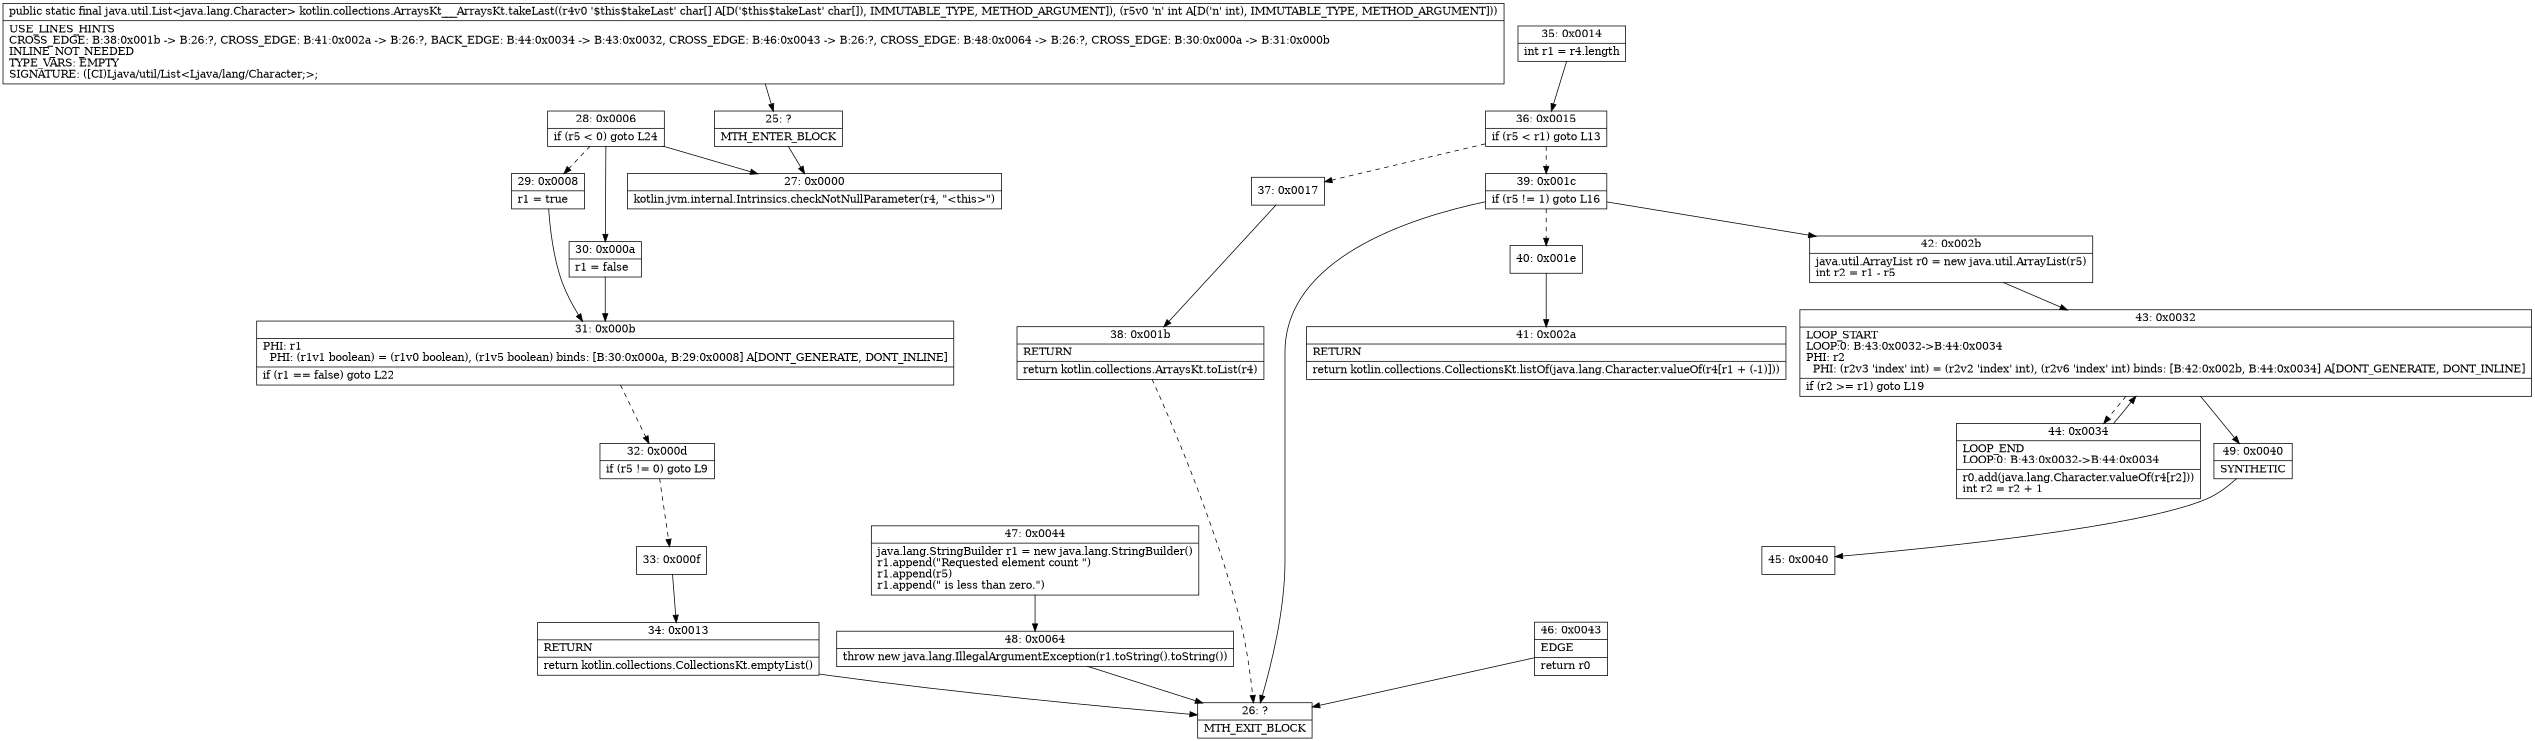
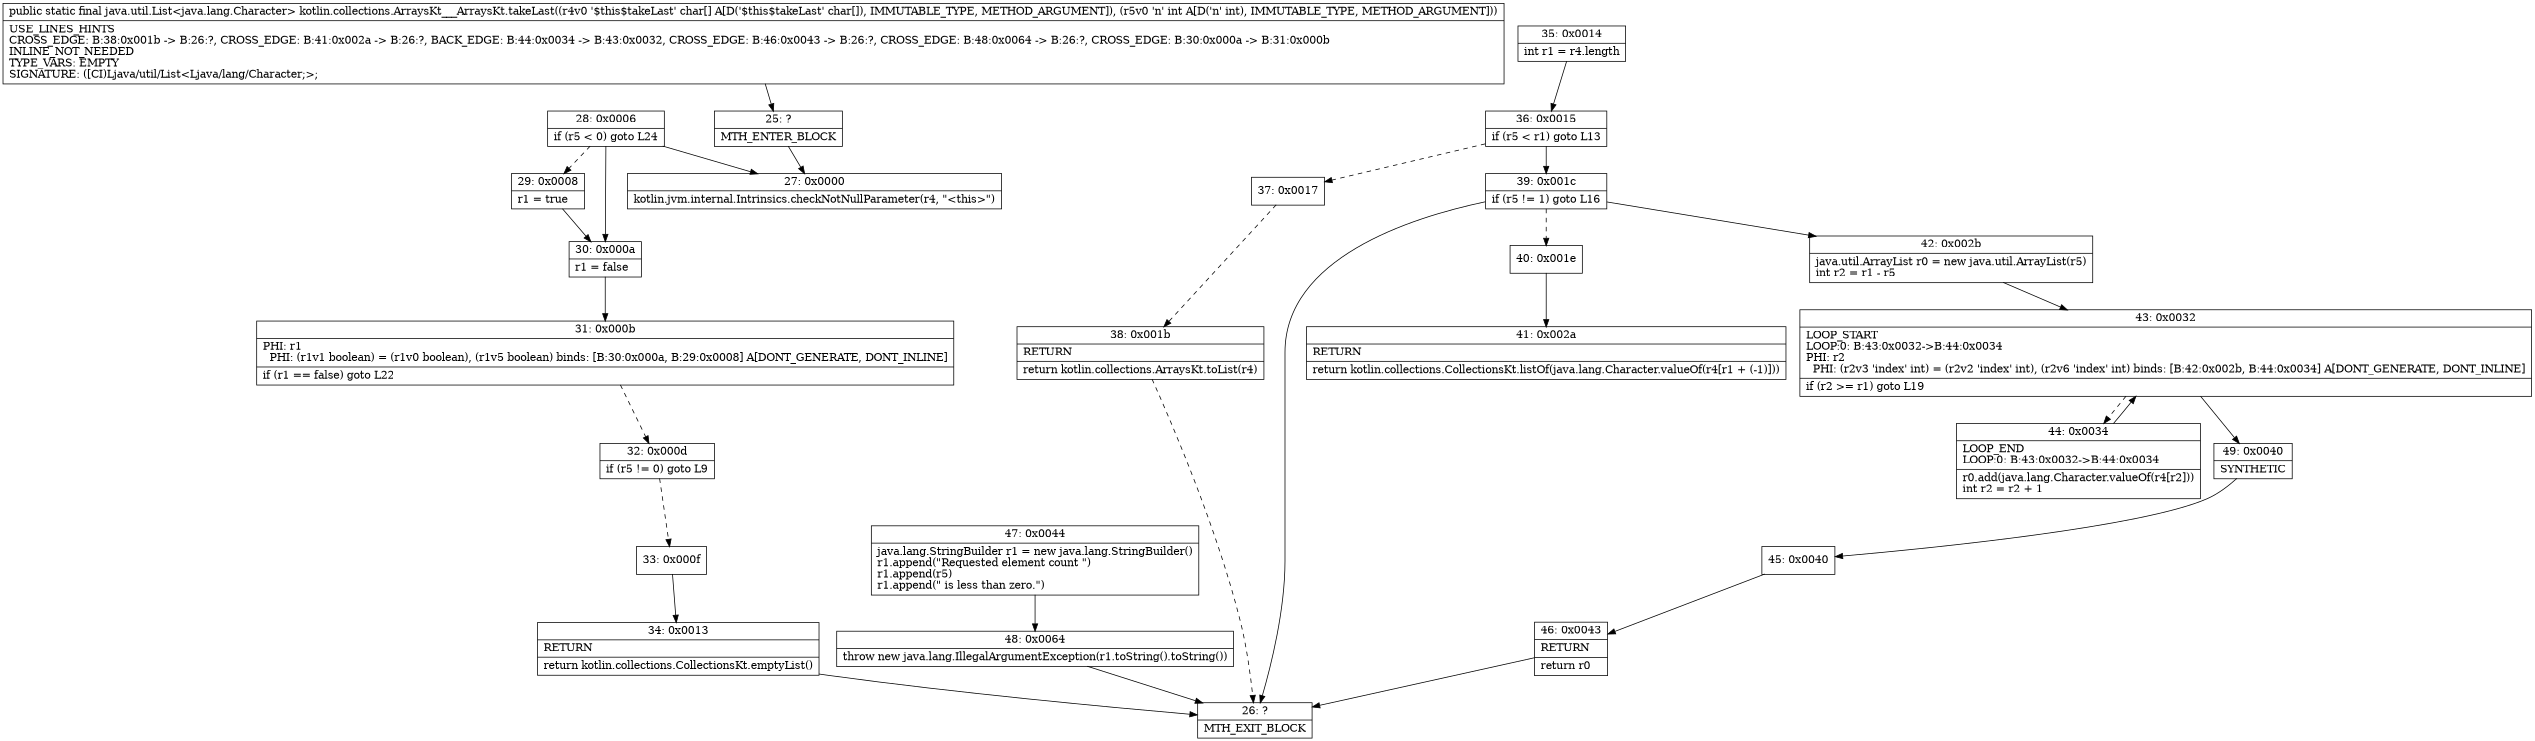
edge "36: 0x0015" -> "39: 0x001c": style dashed -> solid
edge "37: 0x0017" -> "38: 0x001b": style solid -> dashed
edge "29: 0x0008" -> "31: 0x000b": now "29: 0x0008" -> "30: 0x000a"
edge "45: 0x0040" -> "46: 0x0043": added
node "46: 0x0043": text "EDGE" -> "RETURN"
